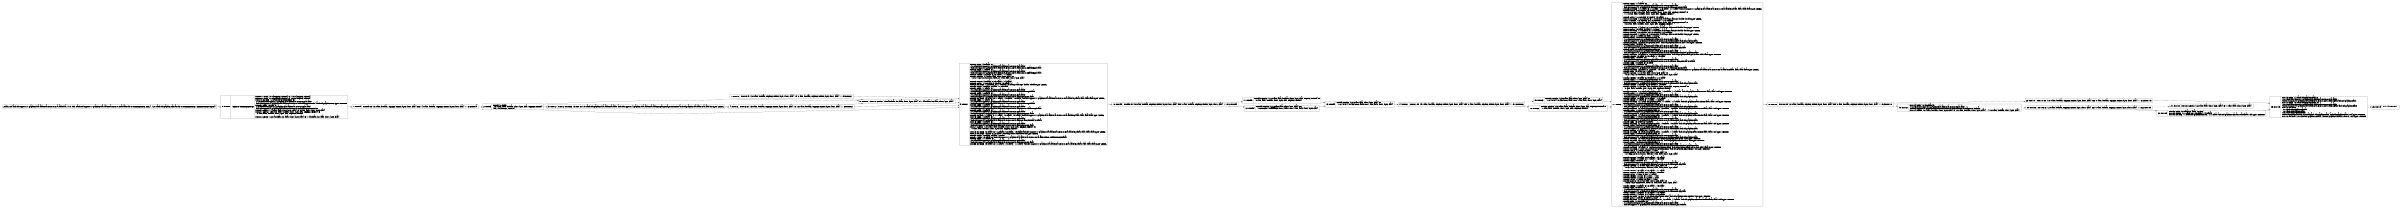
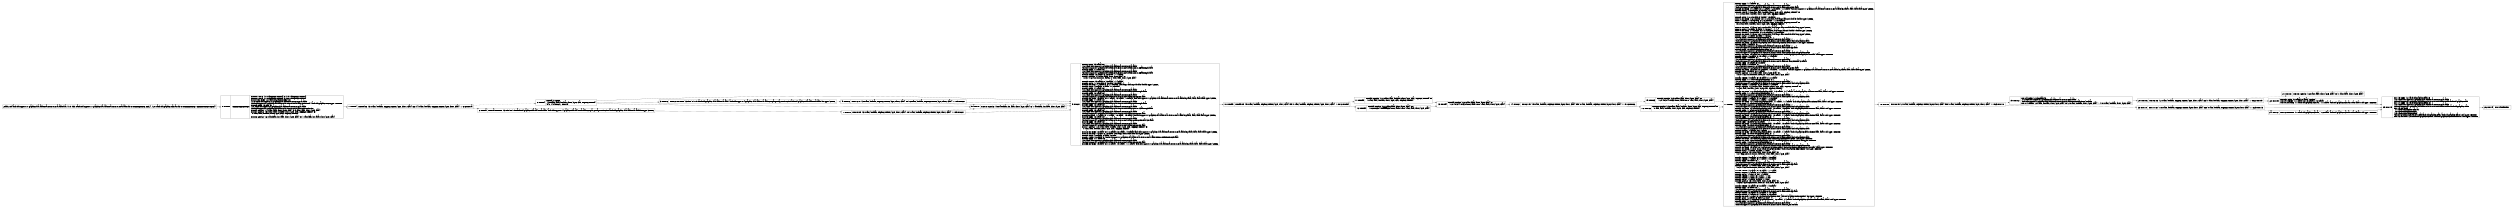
node "0: 0x0000": text "MTH_IMMUTABLE_BLOCK" -> "MTH_ENTER_BLOCK"
node "6: 0x001a": added
node "24: 0x0112": added
